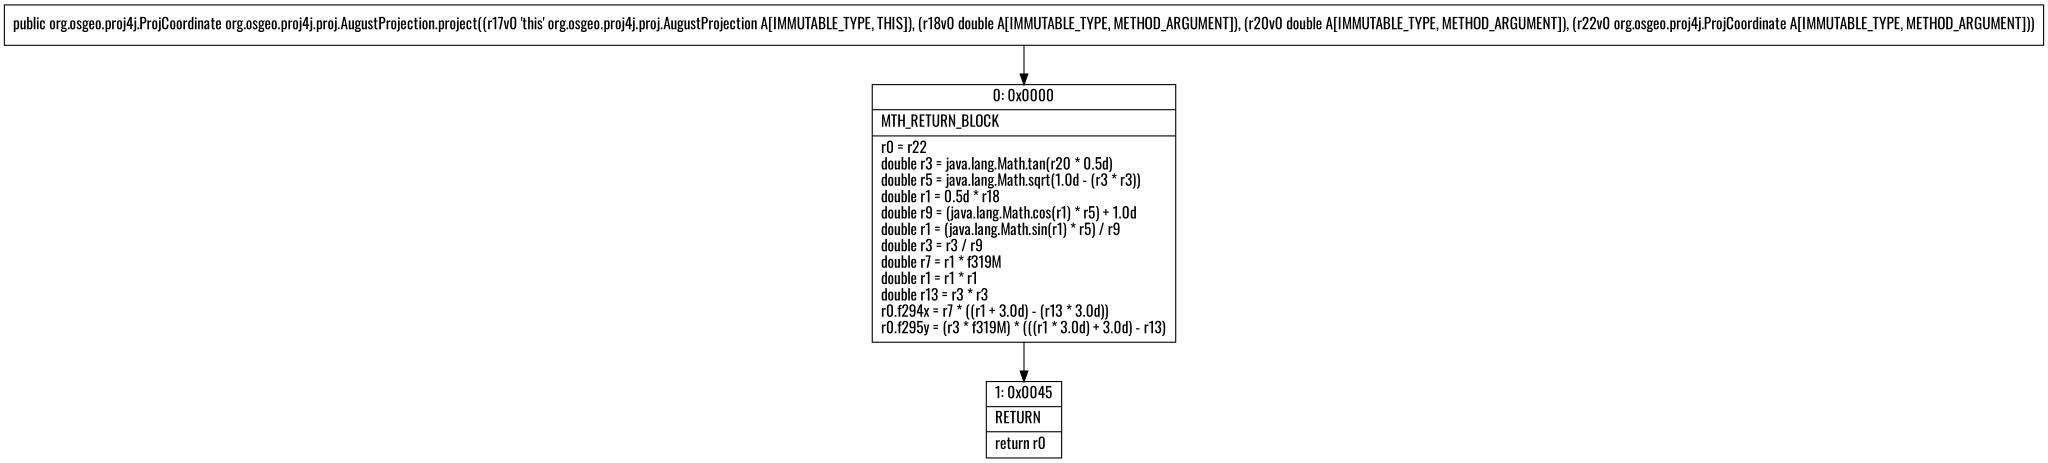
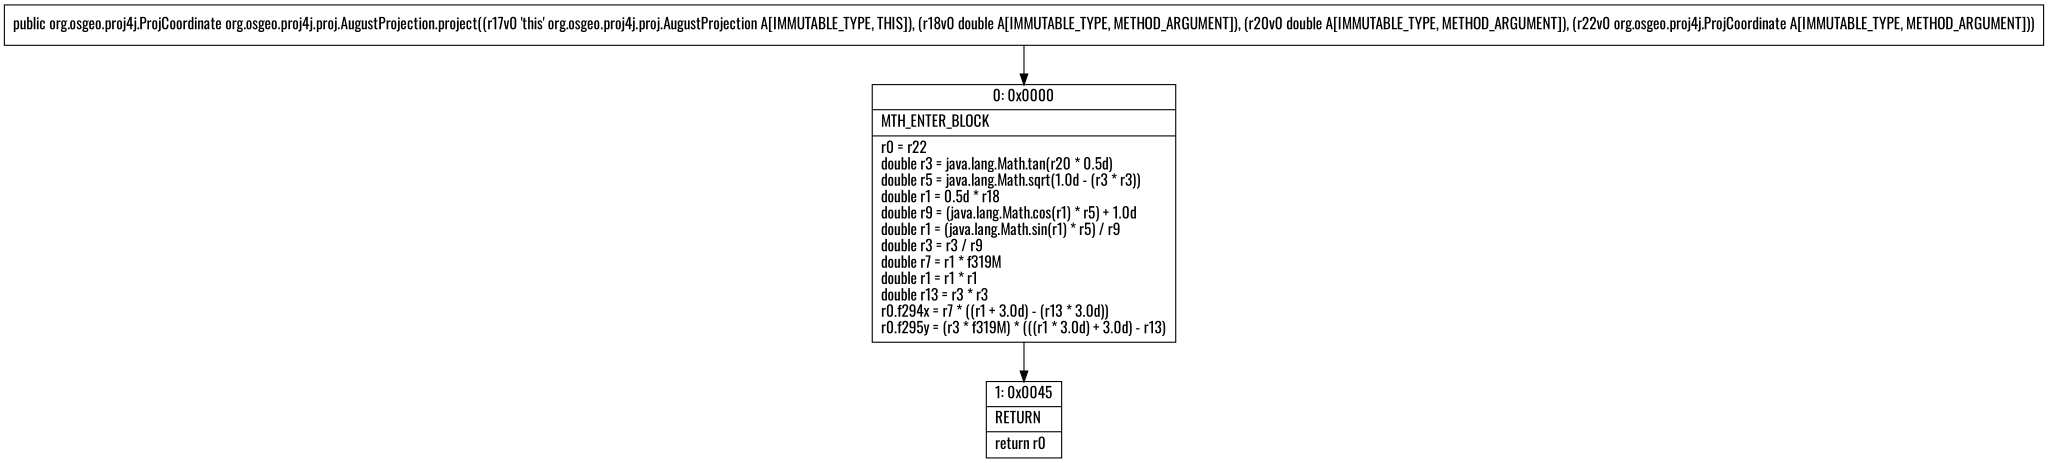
node "0: 0x0000": text "MTH_RETURN_BLOCK" -> "MTH_ENTER_BLOCK"
